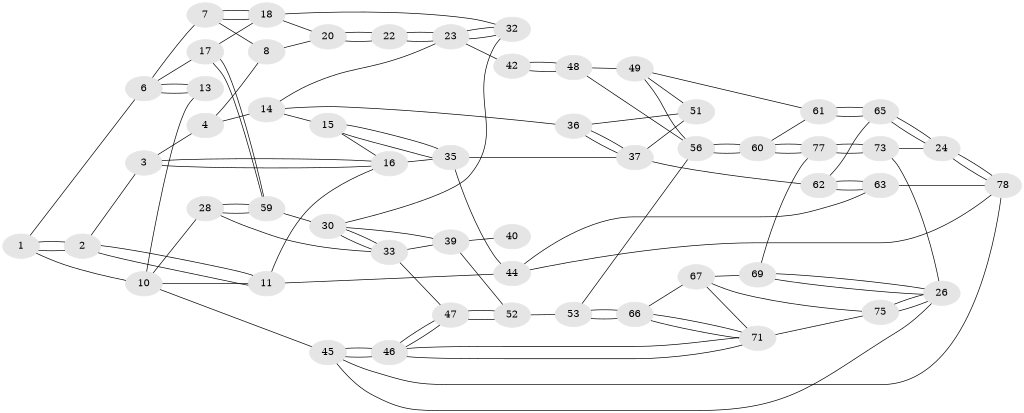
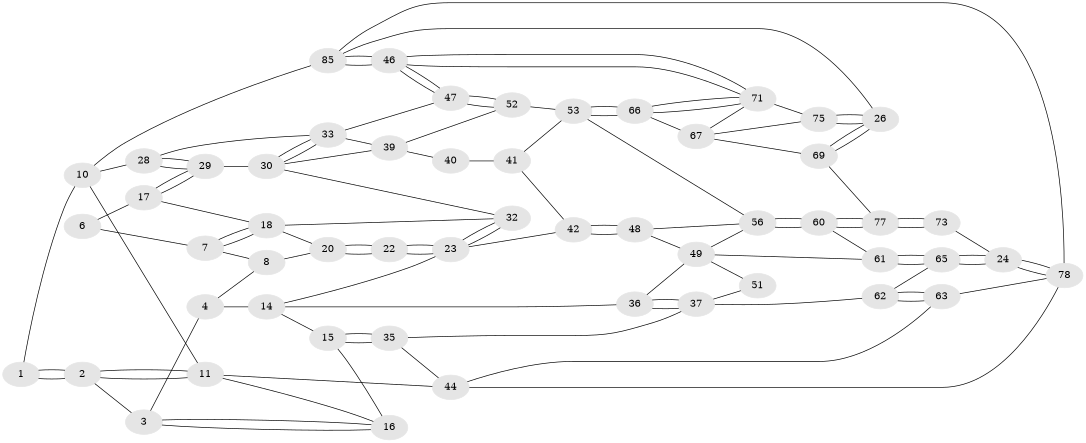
node "13": removed
edge "51" -- "36": now "49" -- "36"
edge "35" -- "16": removed
node "41": added
edge "6" -- "1": removed
node "59": label "59" -> "29"
edge "73" -- "26": removed
node "45": label "45" -> "85"
